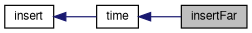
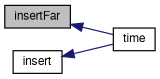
edge "insertFar" -> "time": reversed
